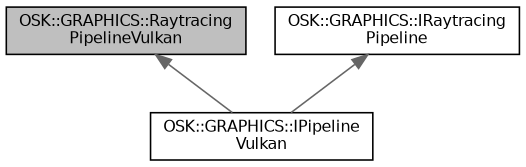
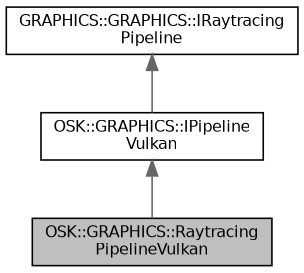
node "OSK::GRAPHICS::IRaytracing Pipeline": label "OSK::GRAPHICS::IRaytracing Pipeline" -> "GRAPHICS::GRAPHICS::IRaytracing Pipeline"
edge "OSK::GRAPHICS::IPipeline Vulkan" -> "OSK::GRAPHICS::Raytracing PipelineVulkan": reversed
